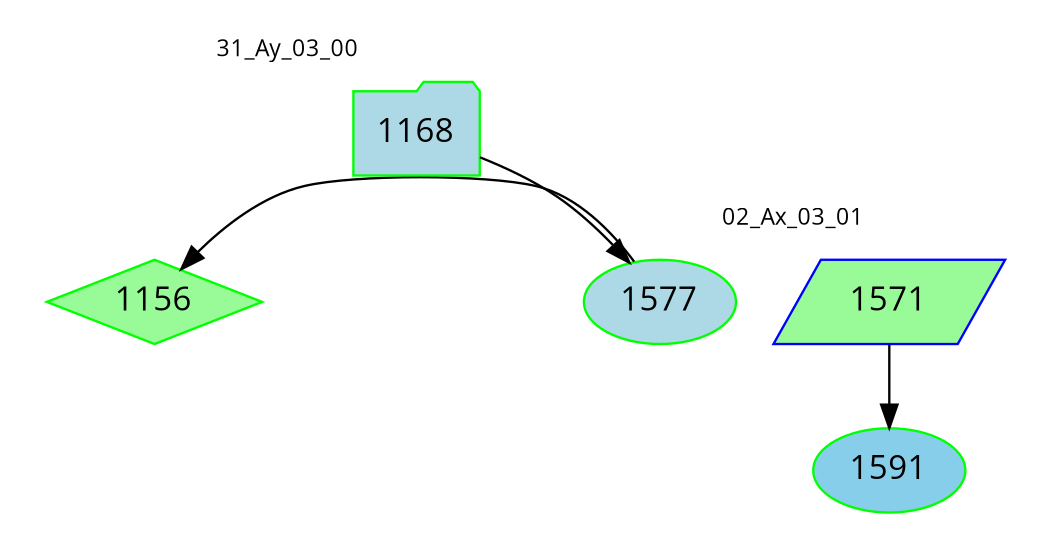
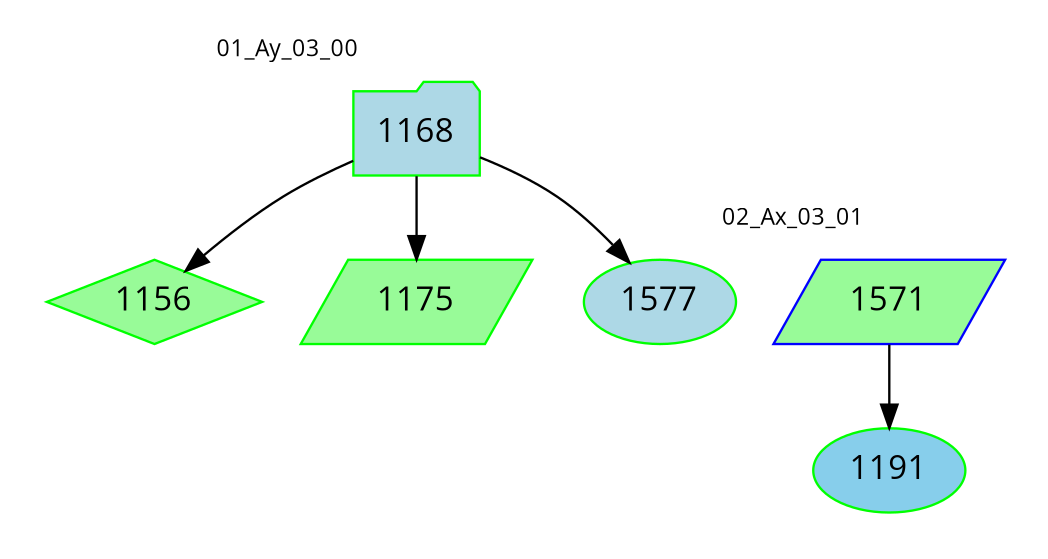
cluster "31_Ay_03_00": label "31_Ay_03_00" -> "01_Ay_03_00"
edge "1577" -> "1156": now "1168" -> "1156"
node "1175": added
node "1591": label "1591" -> "1191"
